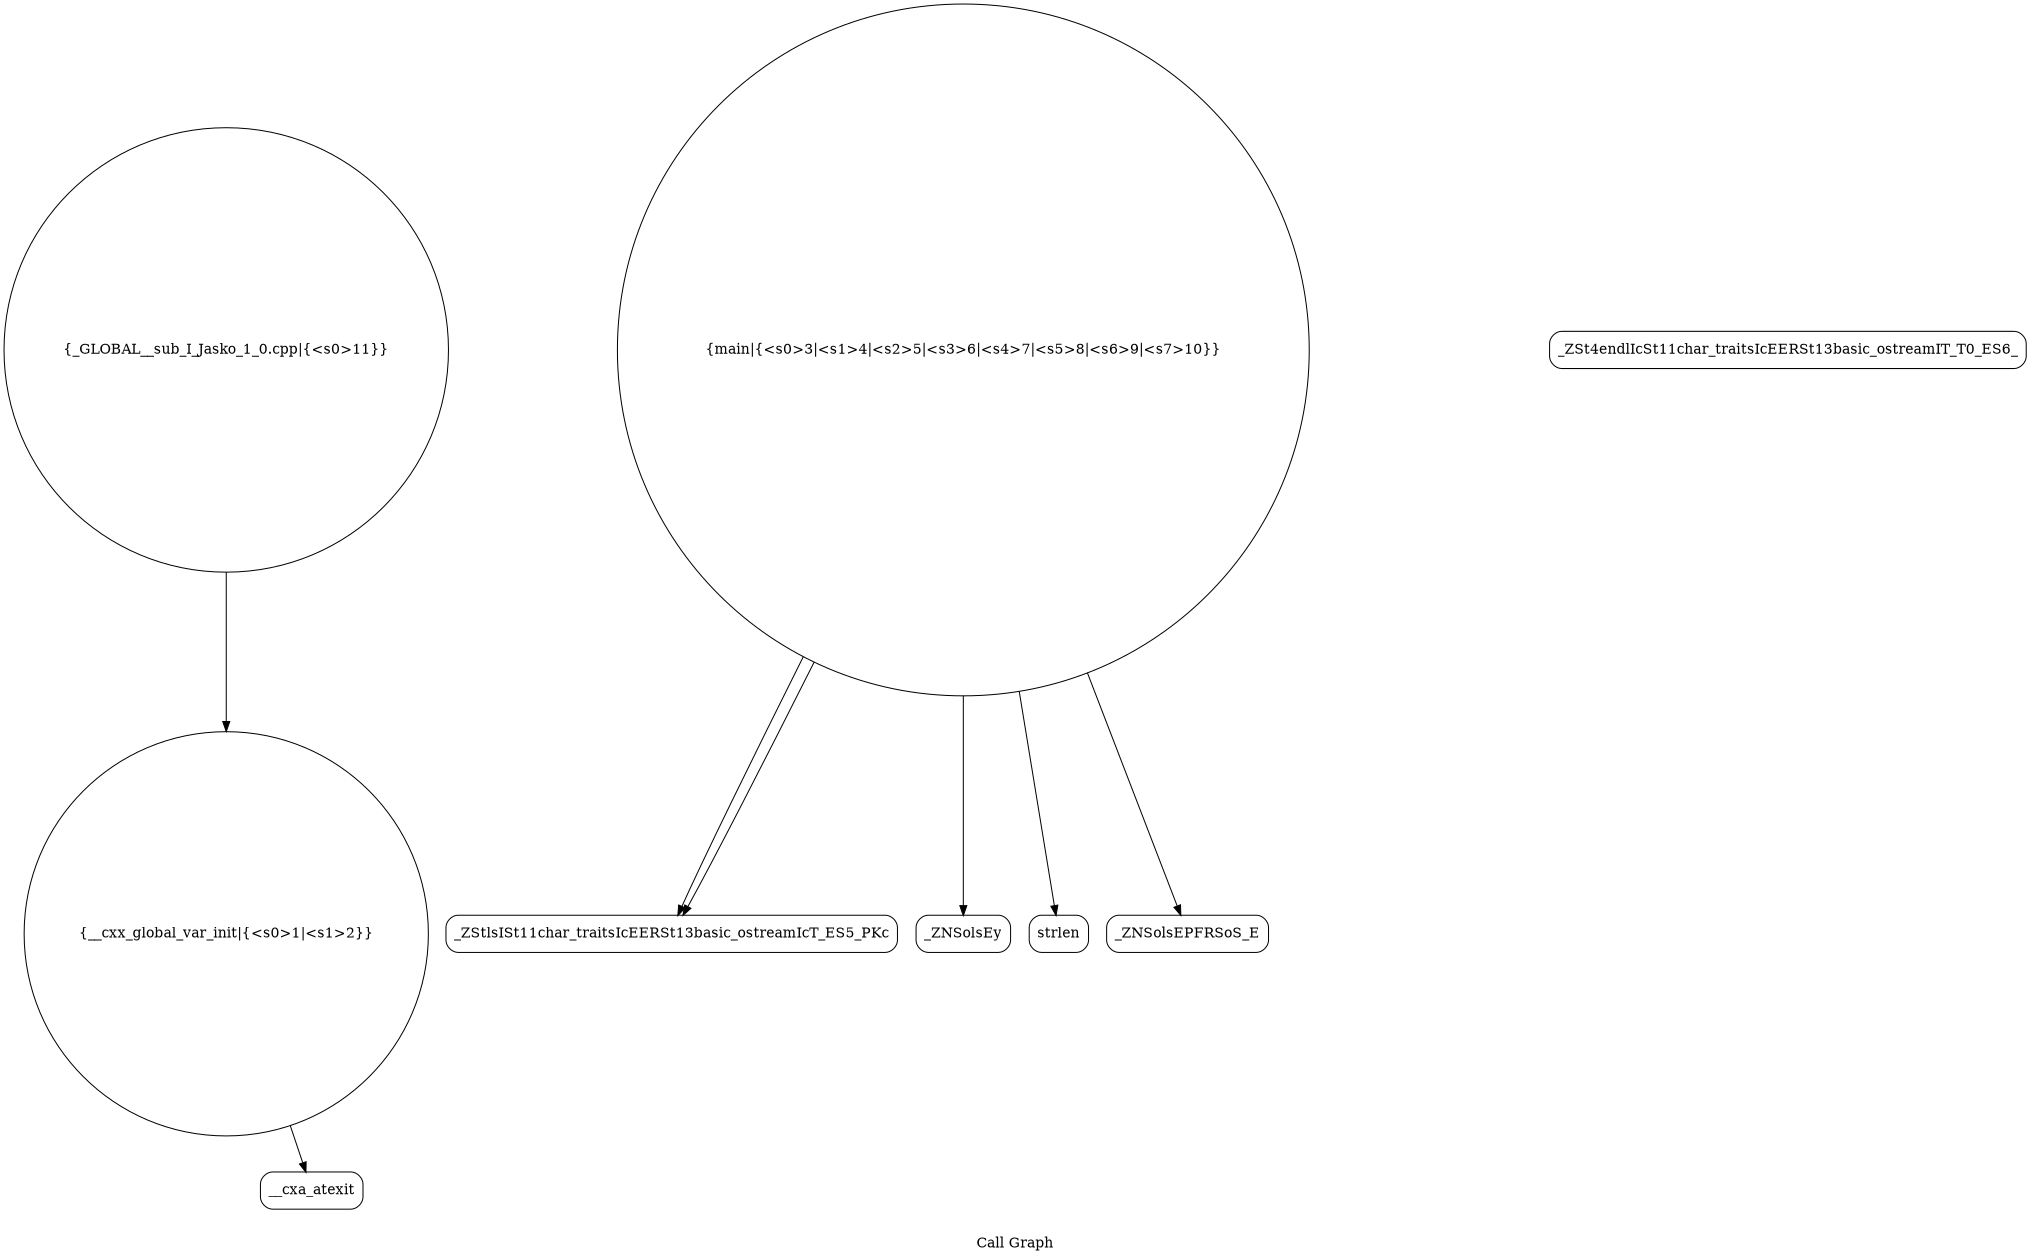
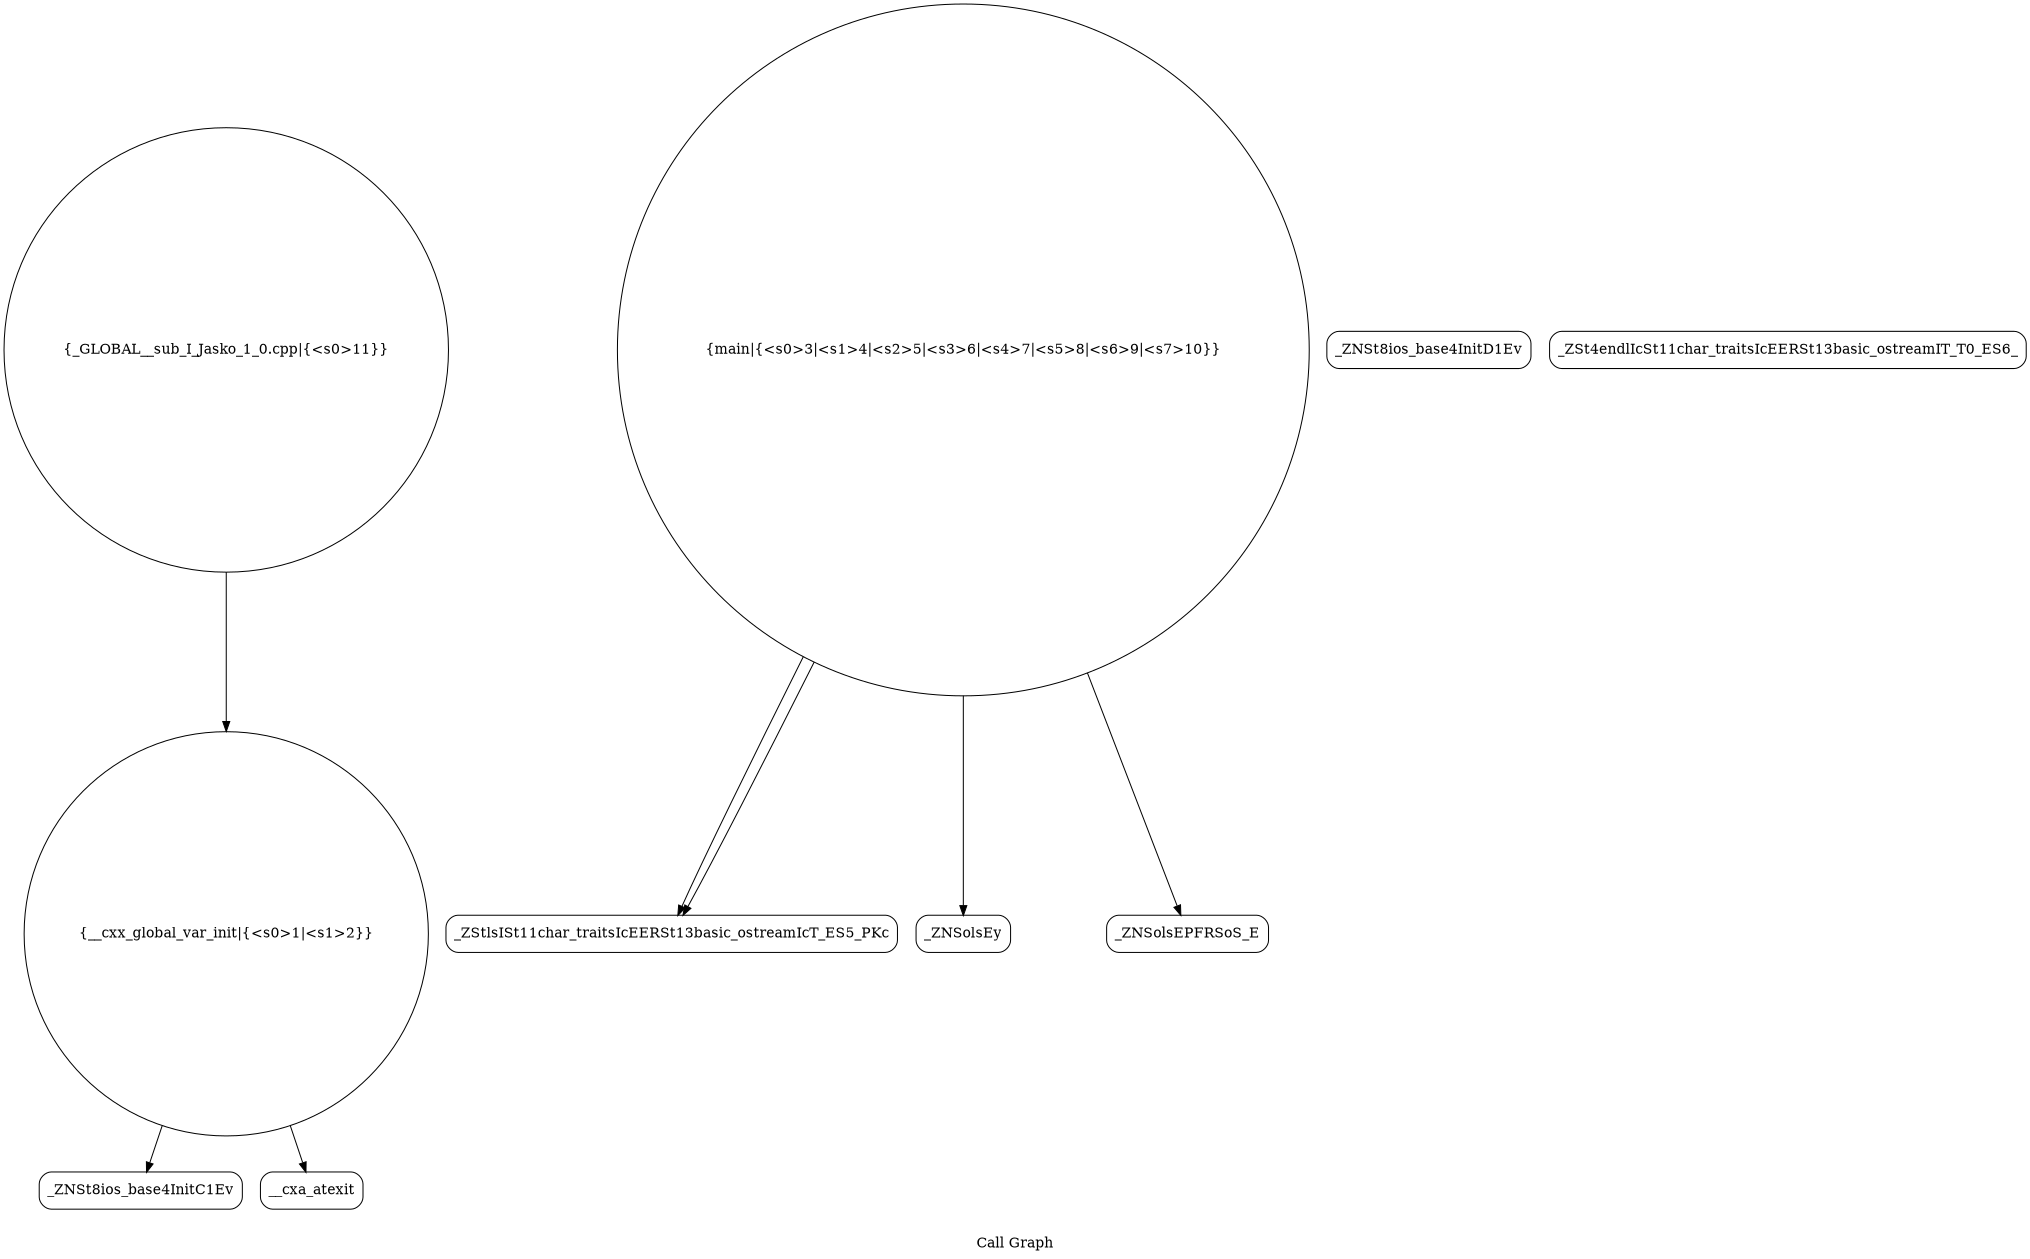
node "_ZNSt8ios_base4InitD1Ev": added
node "strlen": removed
node "_ZNSt8ios_base4InitC1Ev": added
